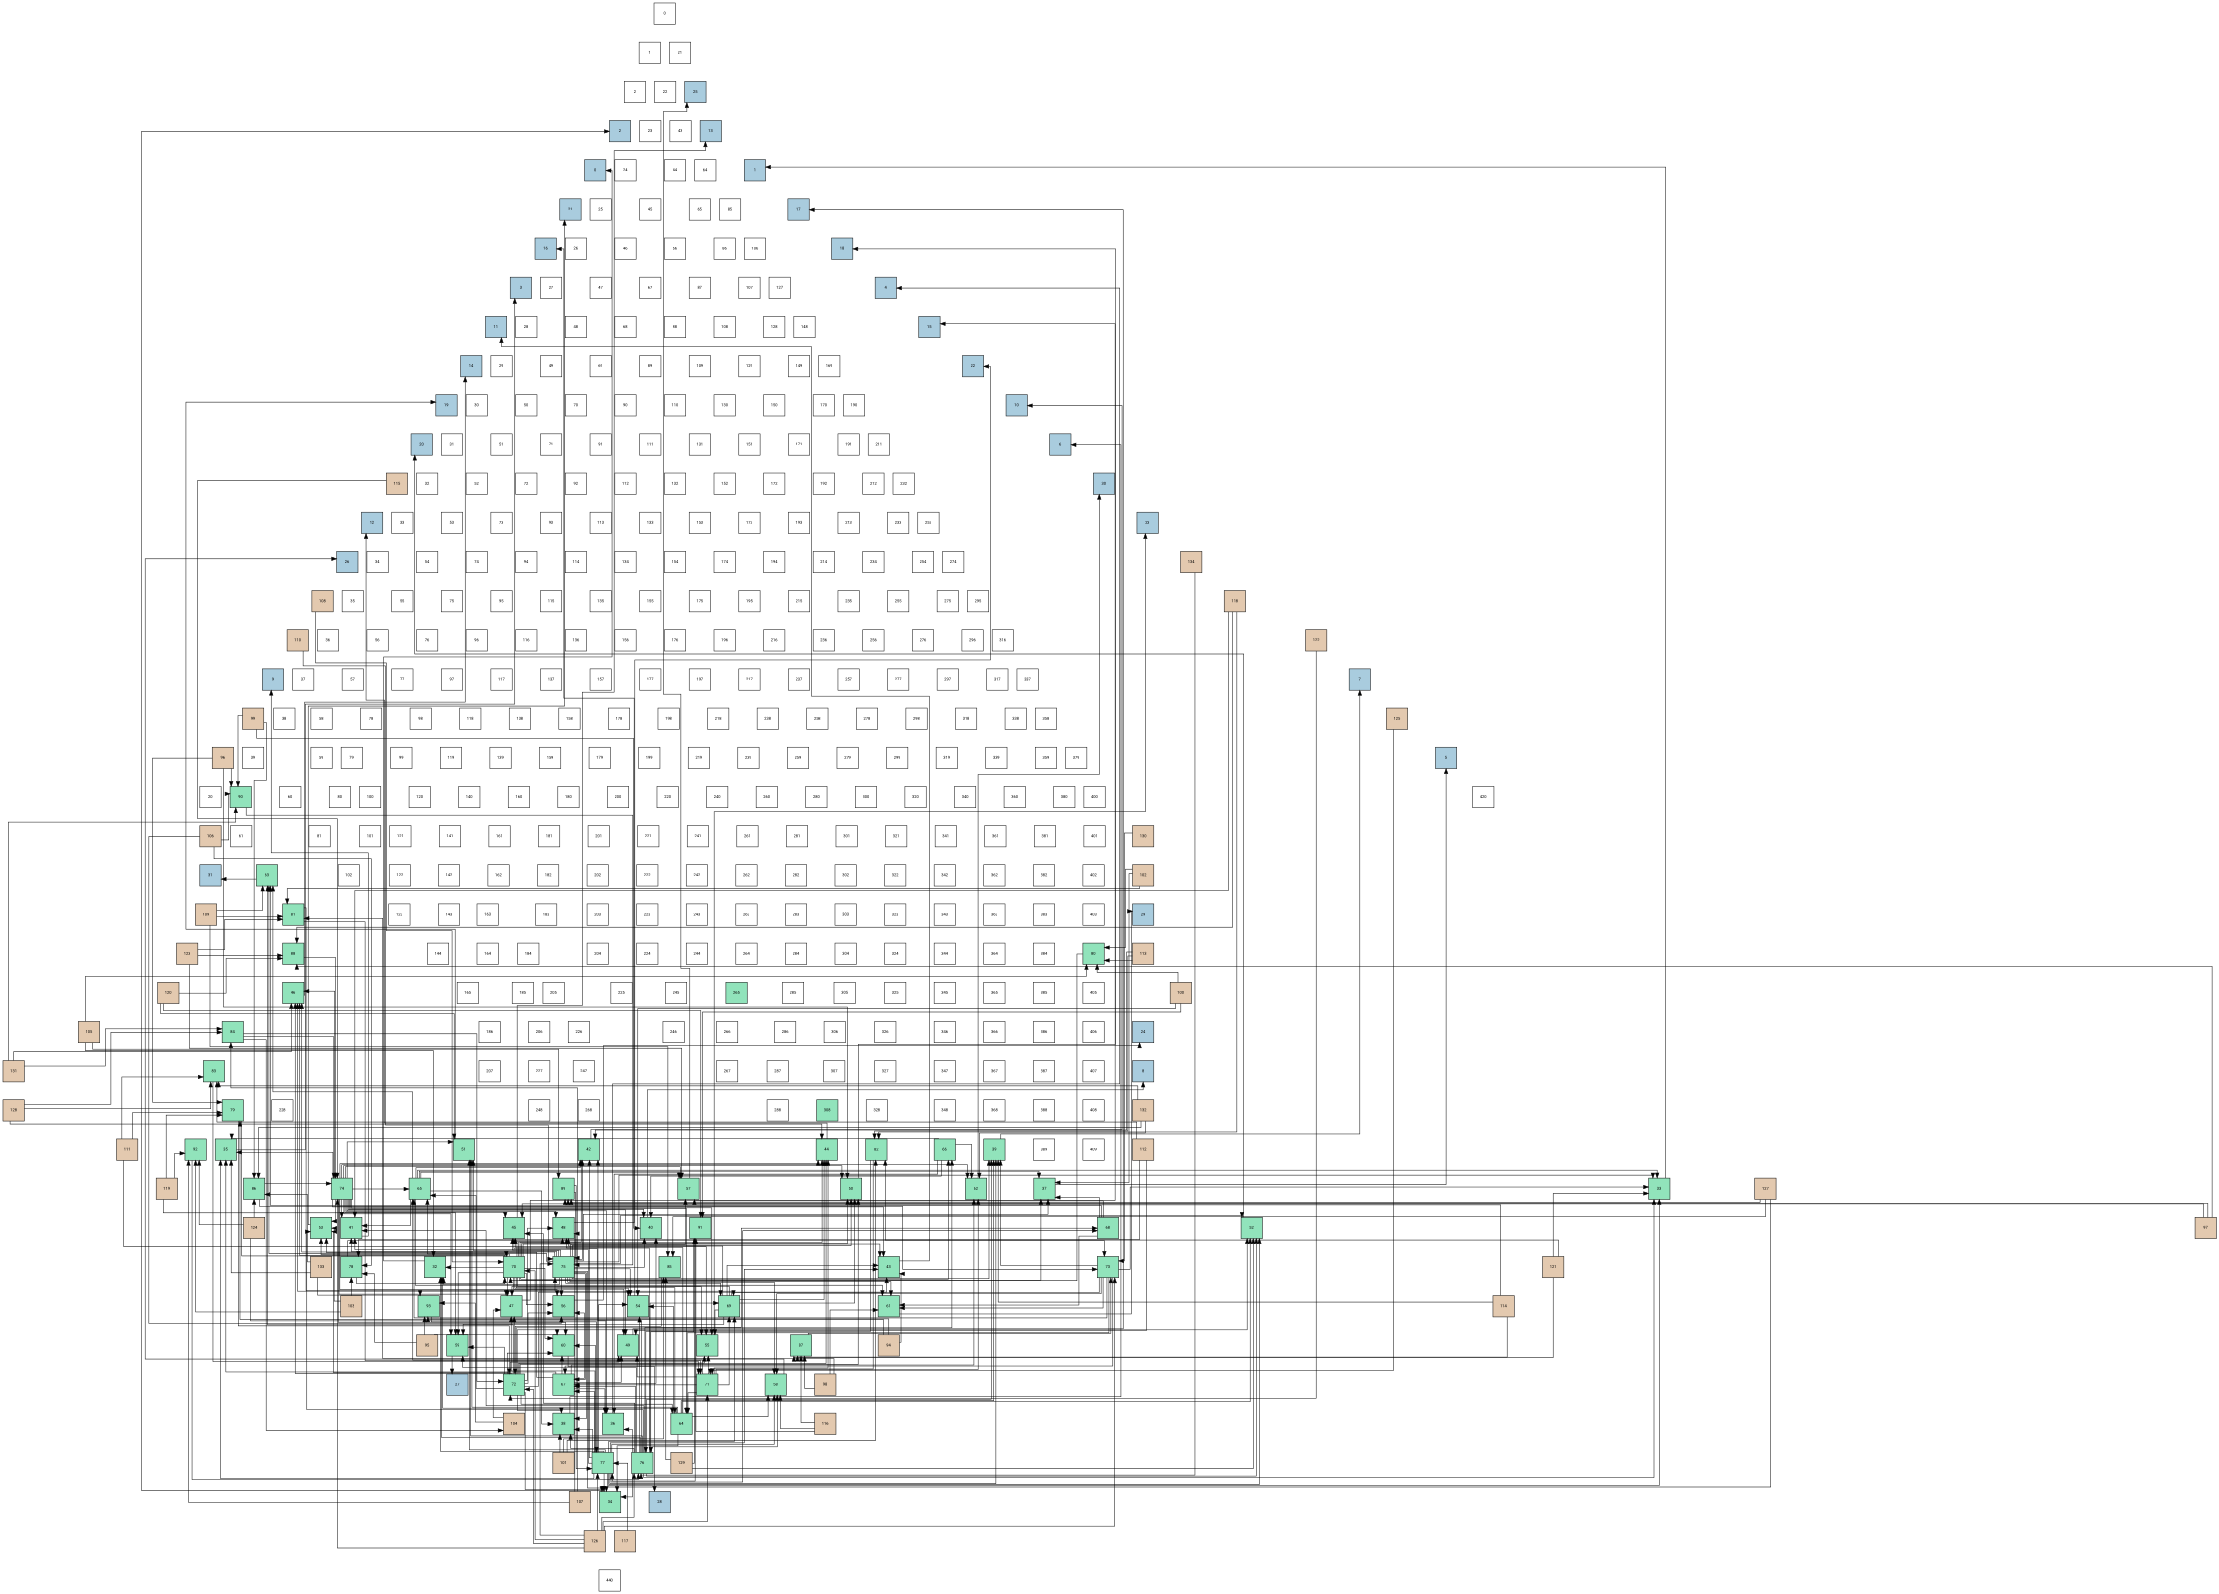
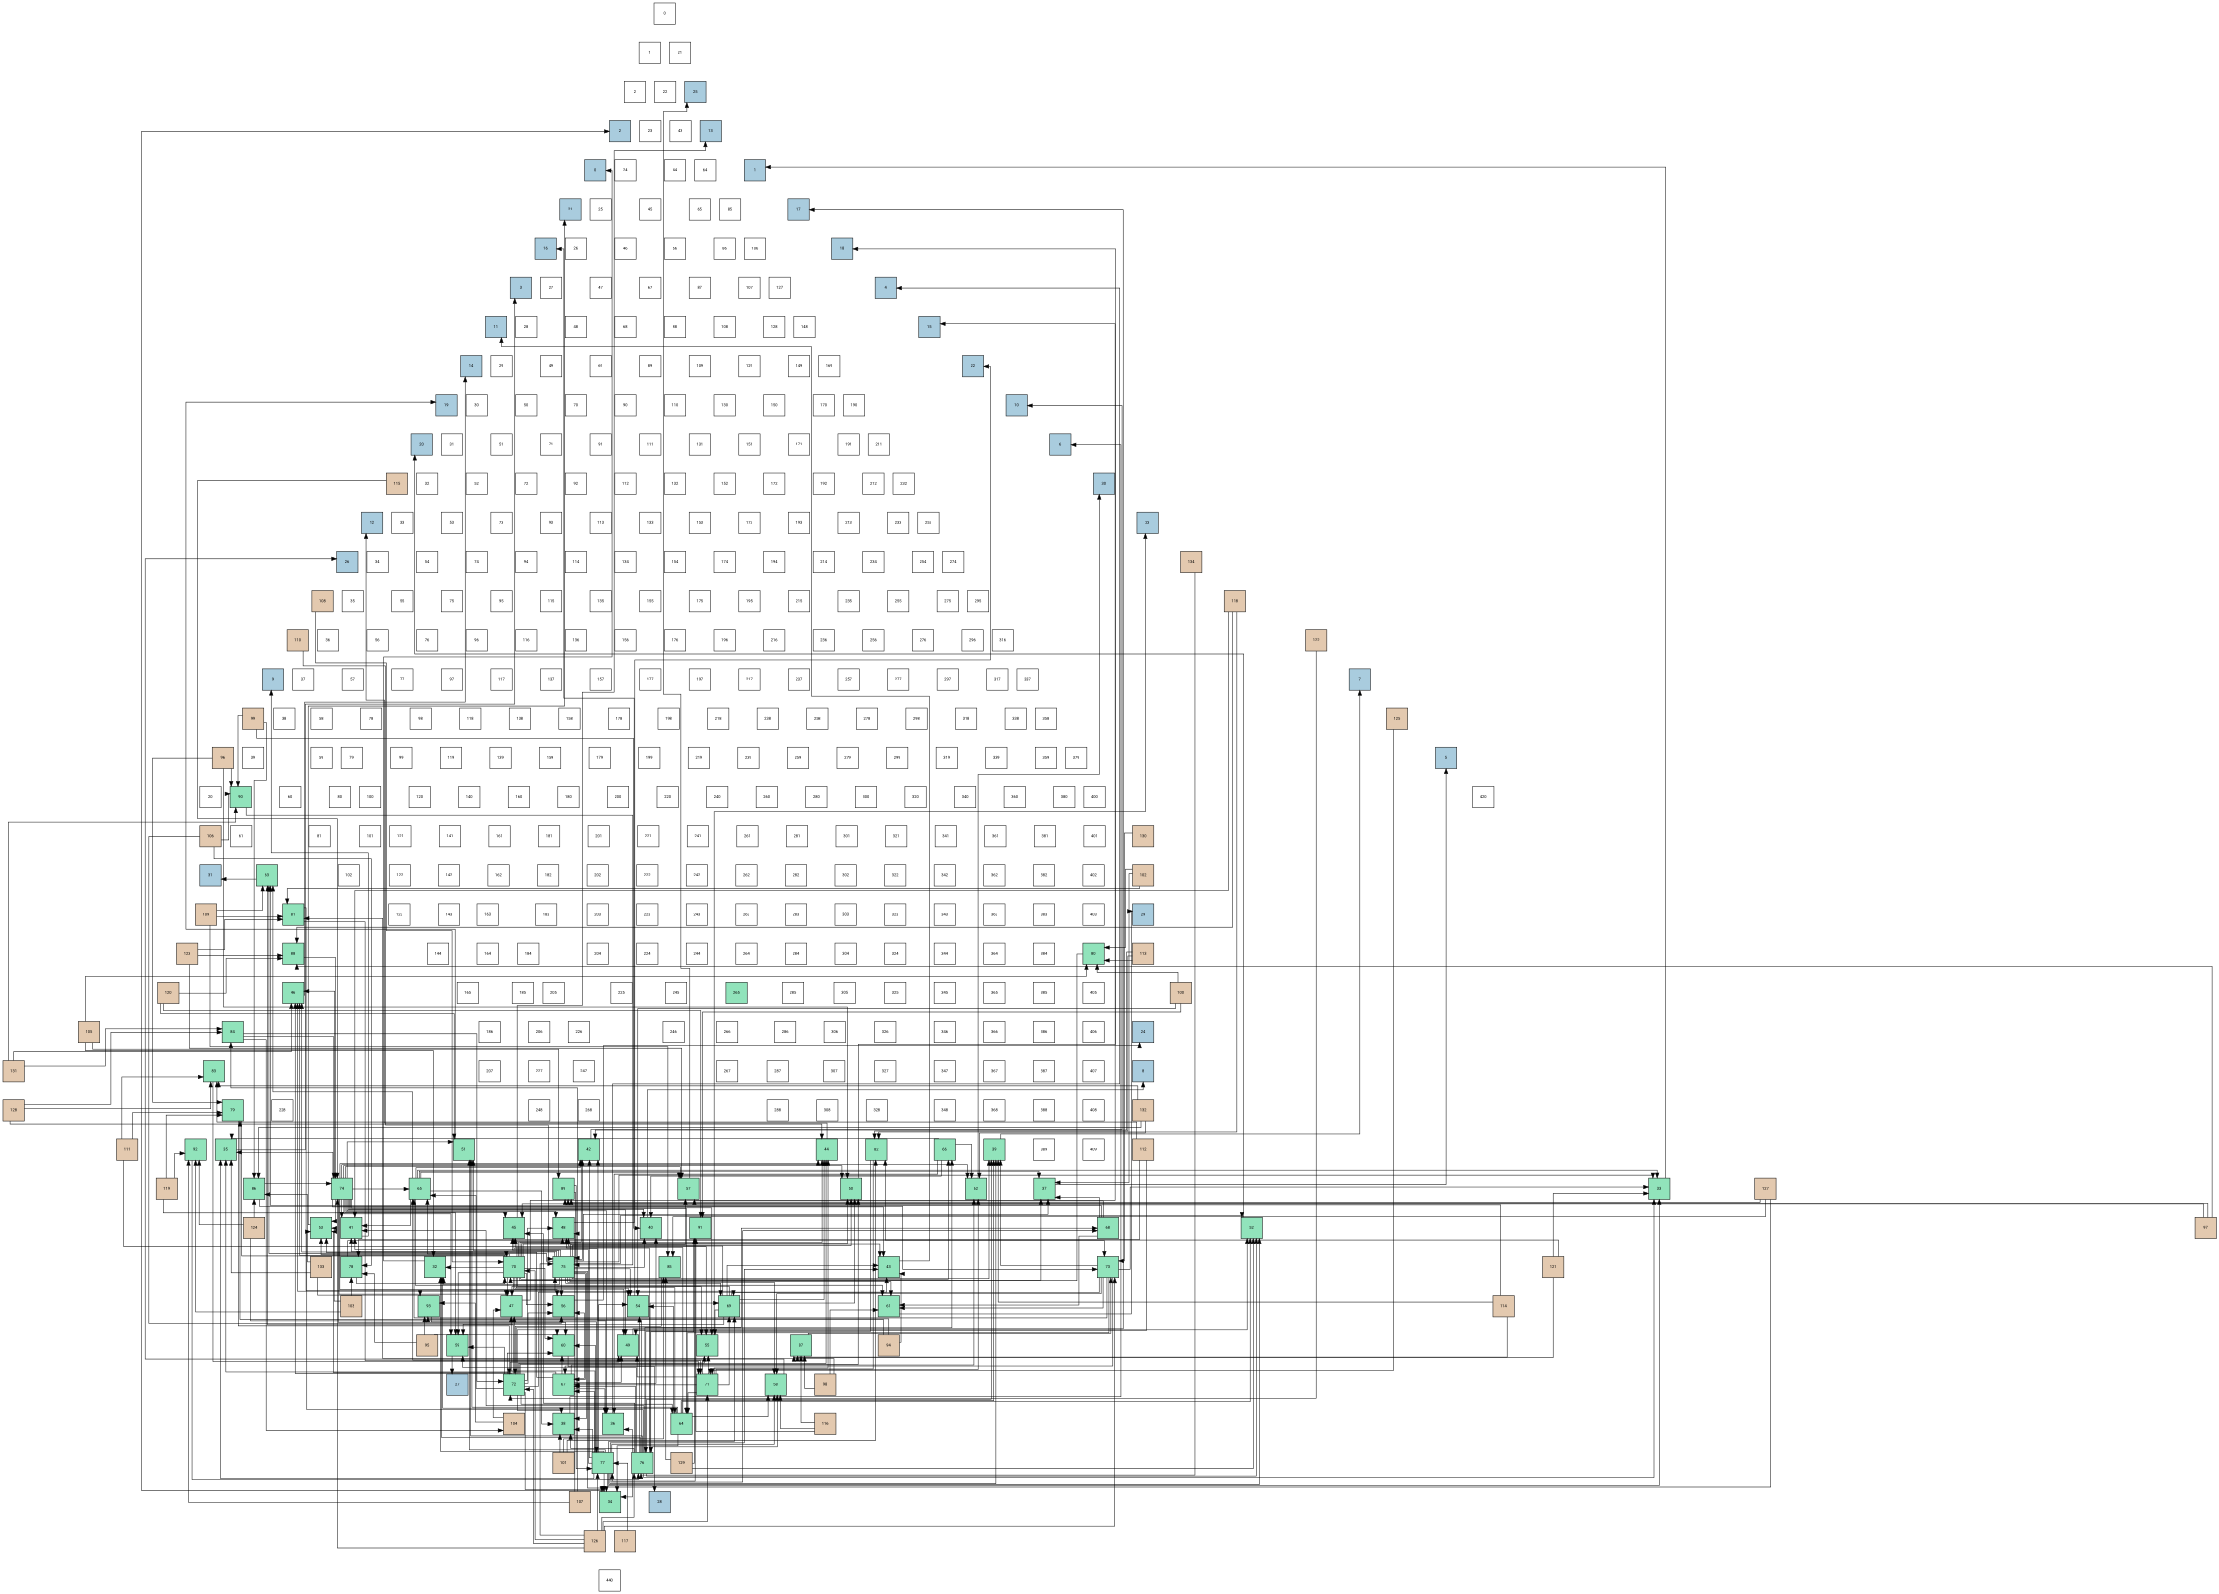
node "308": fillcolor #91e3bb -> #ffffff
